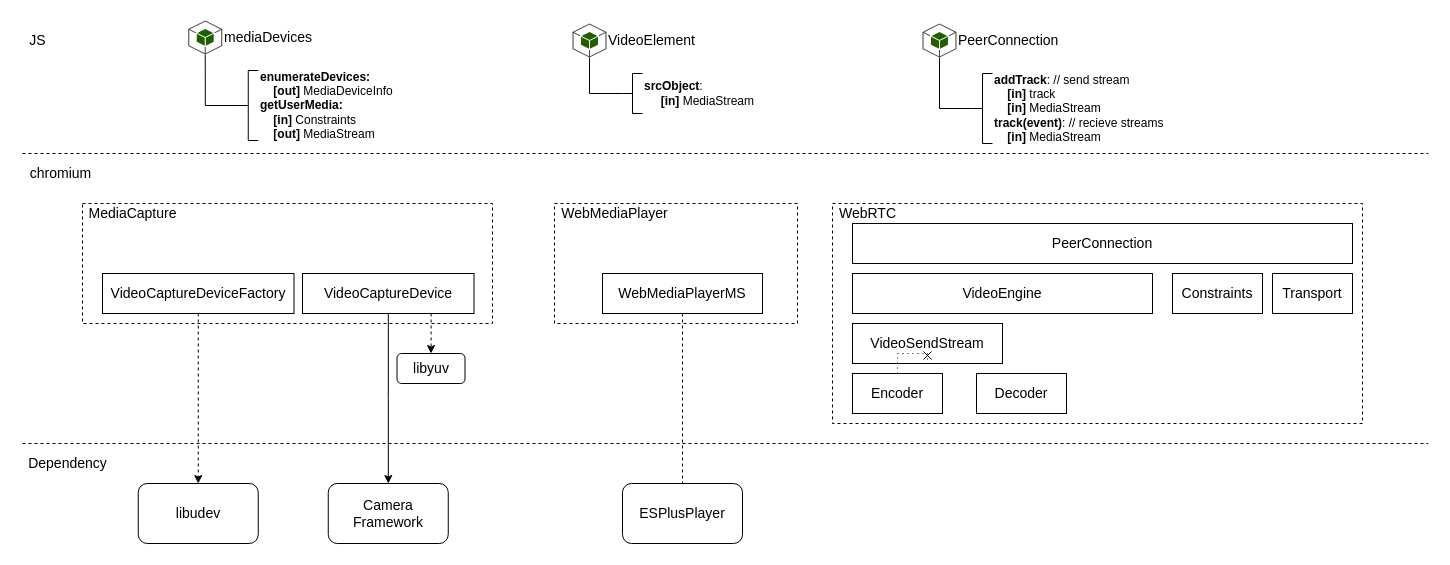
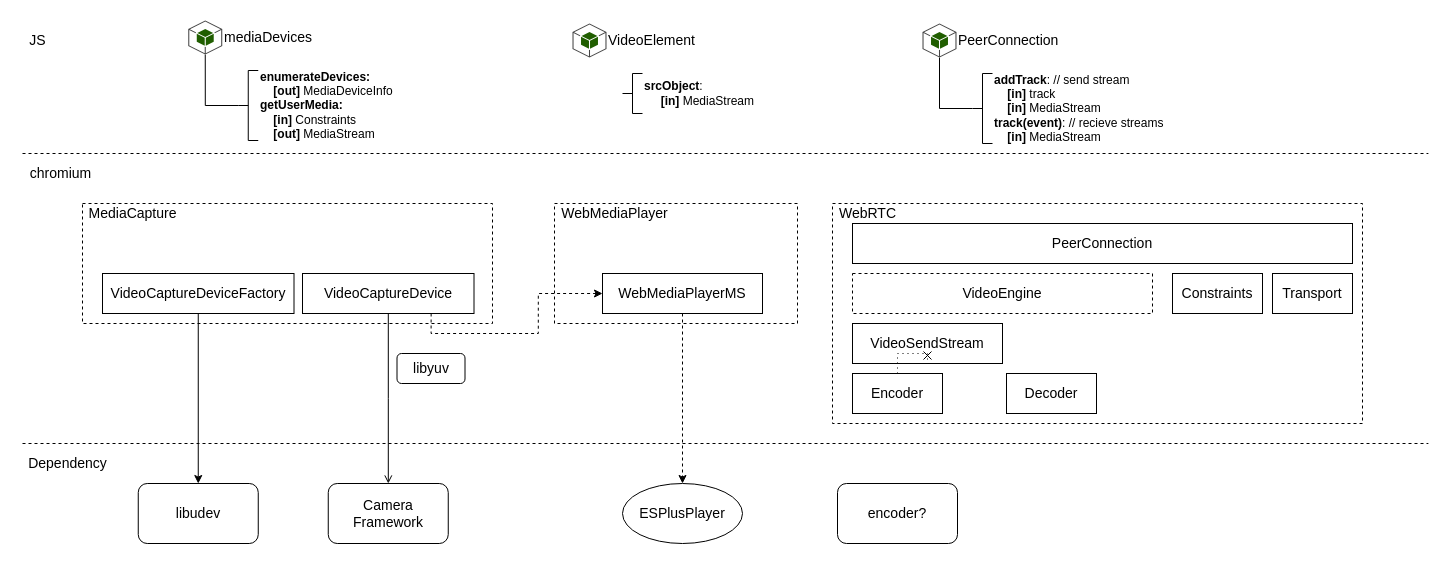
edge "VideoElement" -- "srcObject: [in] MediaStream": removed
node "VideoEngine": style solid -> dashed
edge "VideoCaptureDevice" -> "libyuv": now "VideoCaptureDevice" -> "WebMediaPlayerMS"
node "Decoder": moved (1022, 394) -> (1052, 394)
edge "VideoCaptureDeviceFactory" -> "libudev": style dashed -> solid
edge "VideoCaptureDevice" -> "Camera Framework": arrowhead classic -> open
edge "WebMediaPlayerMS" -- "ESPlusPlayer": arrowhead none -> classic
node "ESPlusPlayer": shape rounded rectangle -> ellipse
node "encoder?": added
